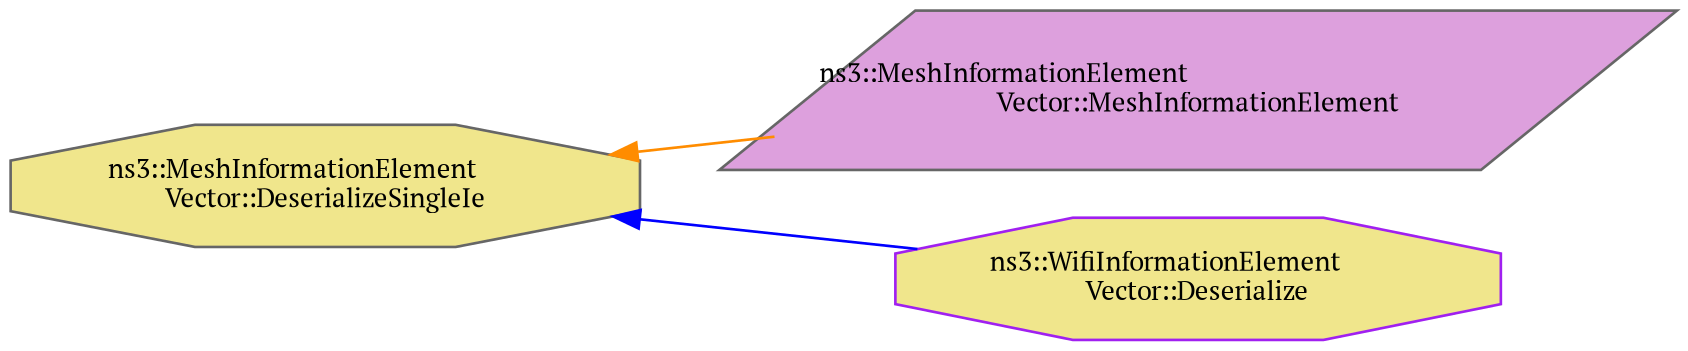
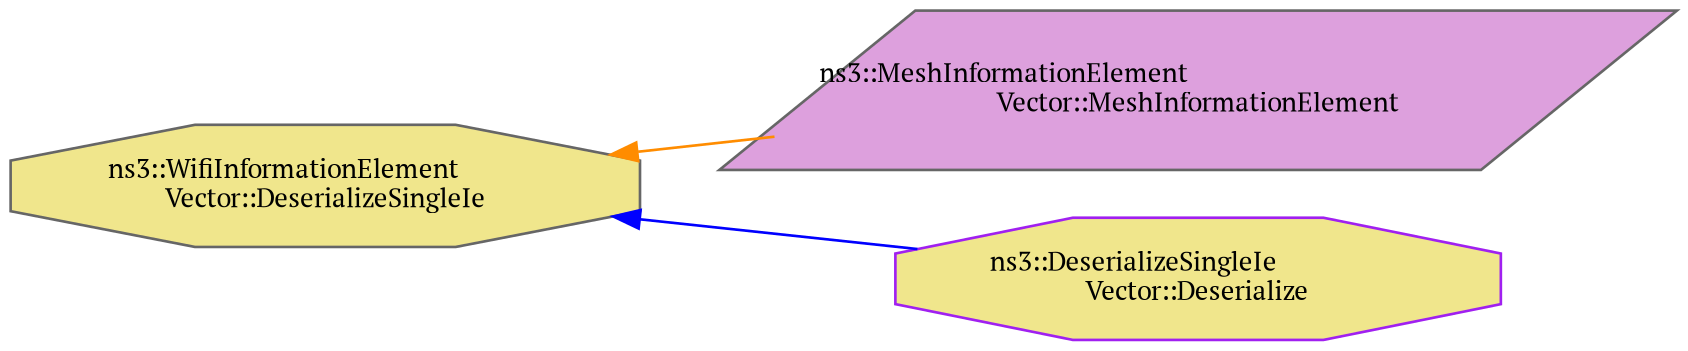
node "ns3::MeshInformationElement Vector::DeserializeSingleIe": label "ns3::MeshInformationElement Vector::DeserializeSingleIe" -> "ns3::WifiInformationElement Vector::DeserializeSingleIe"
node "ns3::WifiInformationElement Vector::Deserialize": label "ns3::WifiInformationElement Vector::Deserialize" -> "ns3::DeserializeSingleIe Vector::Deserialize"
